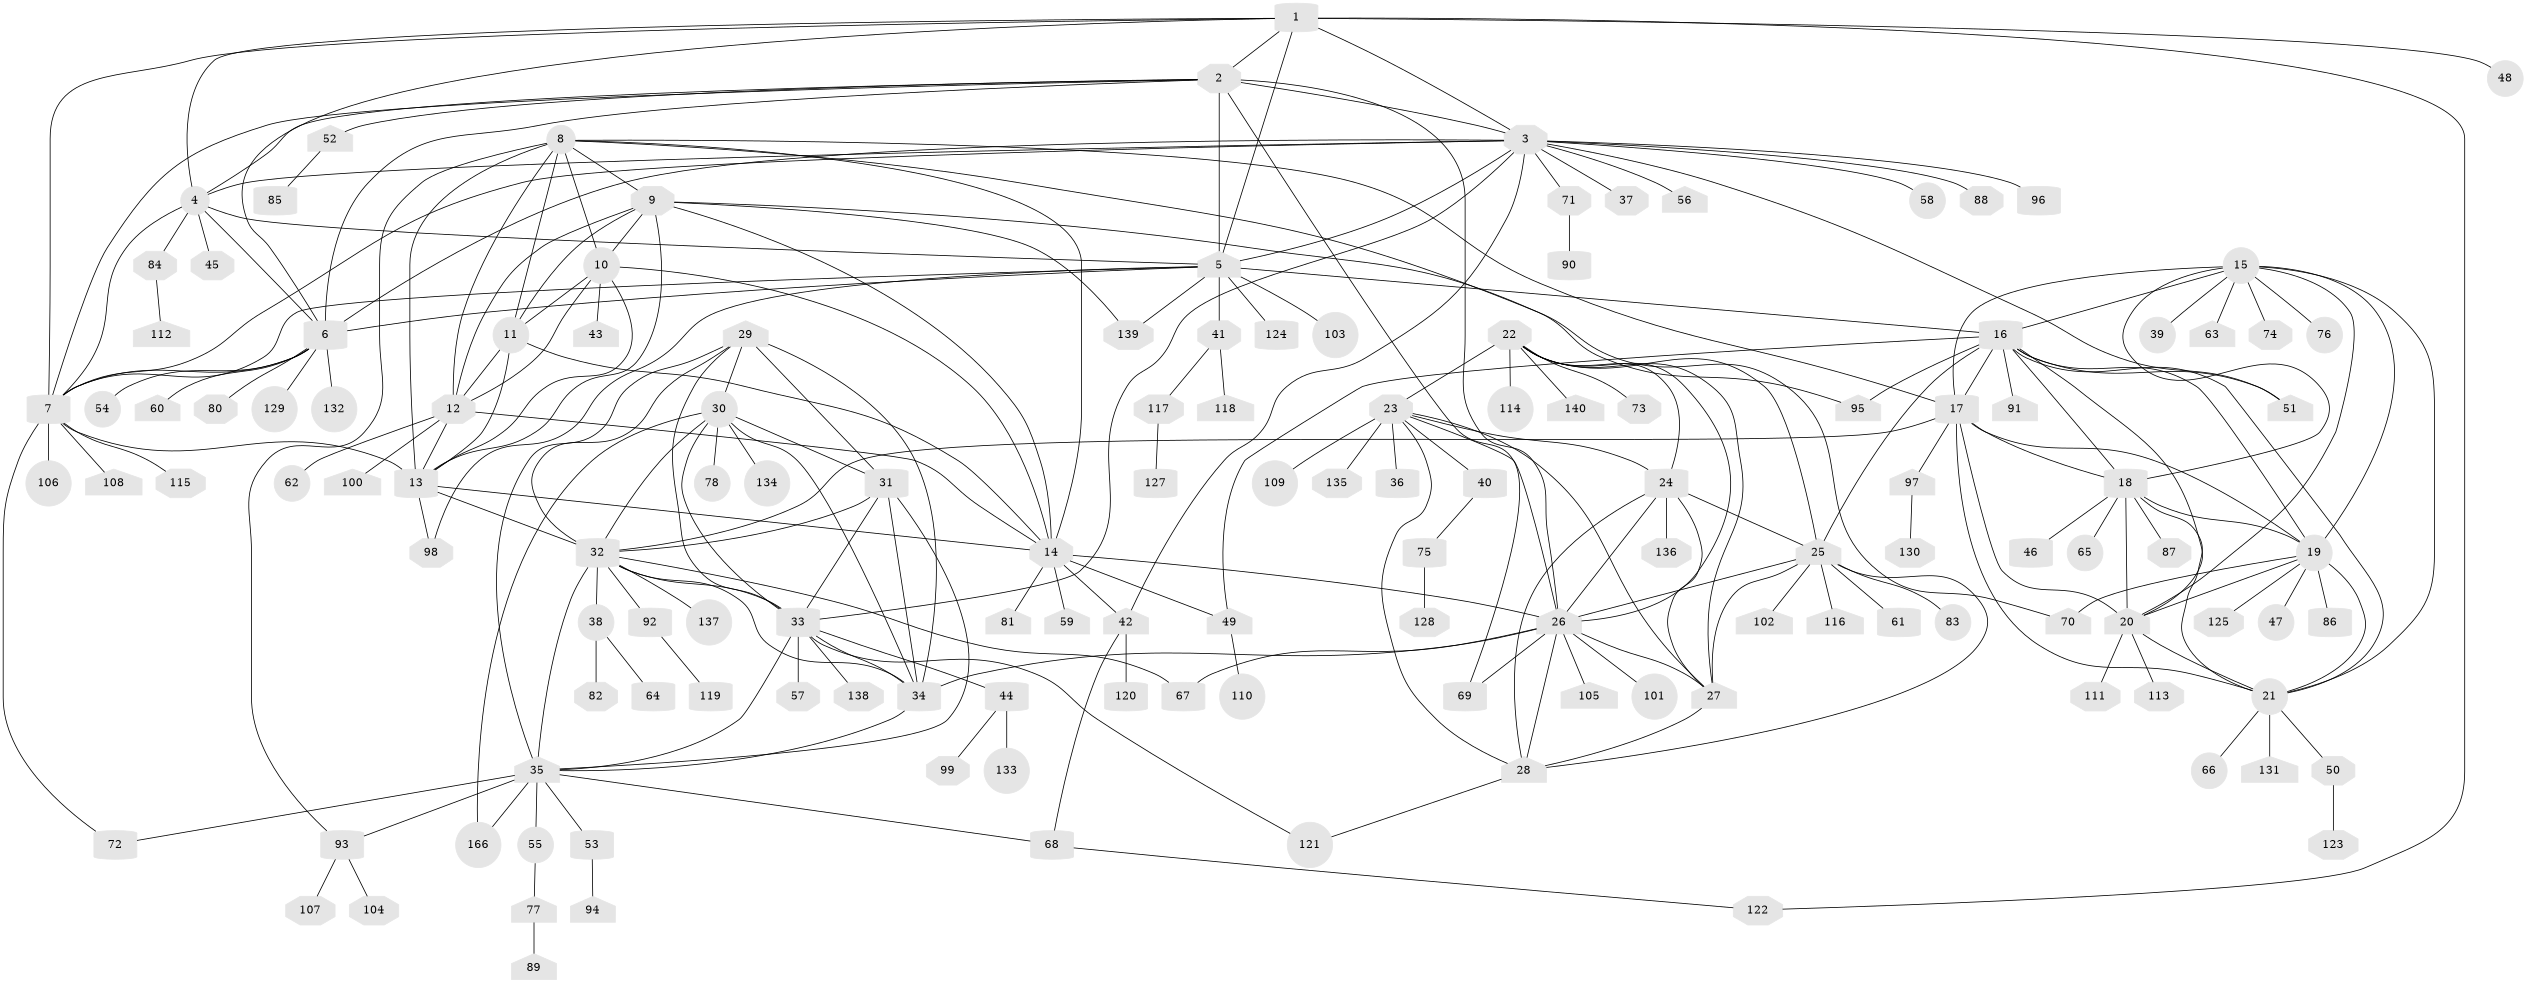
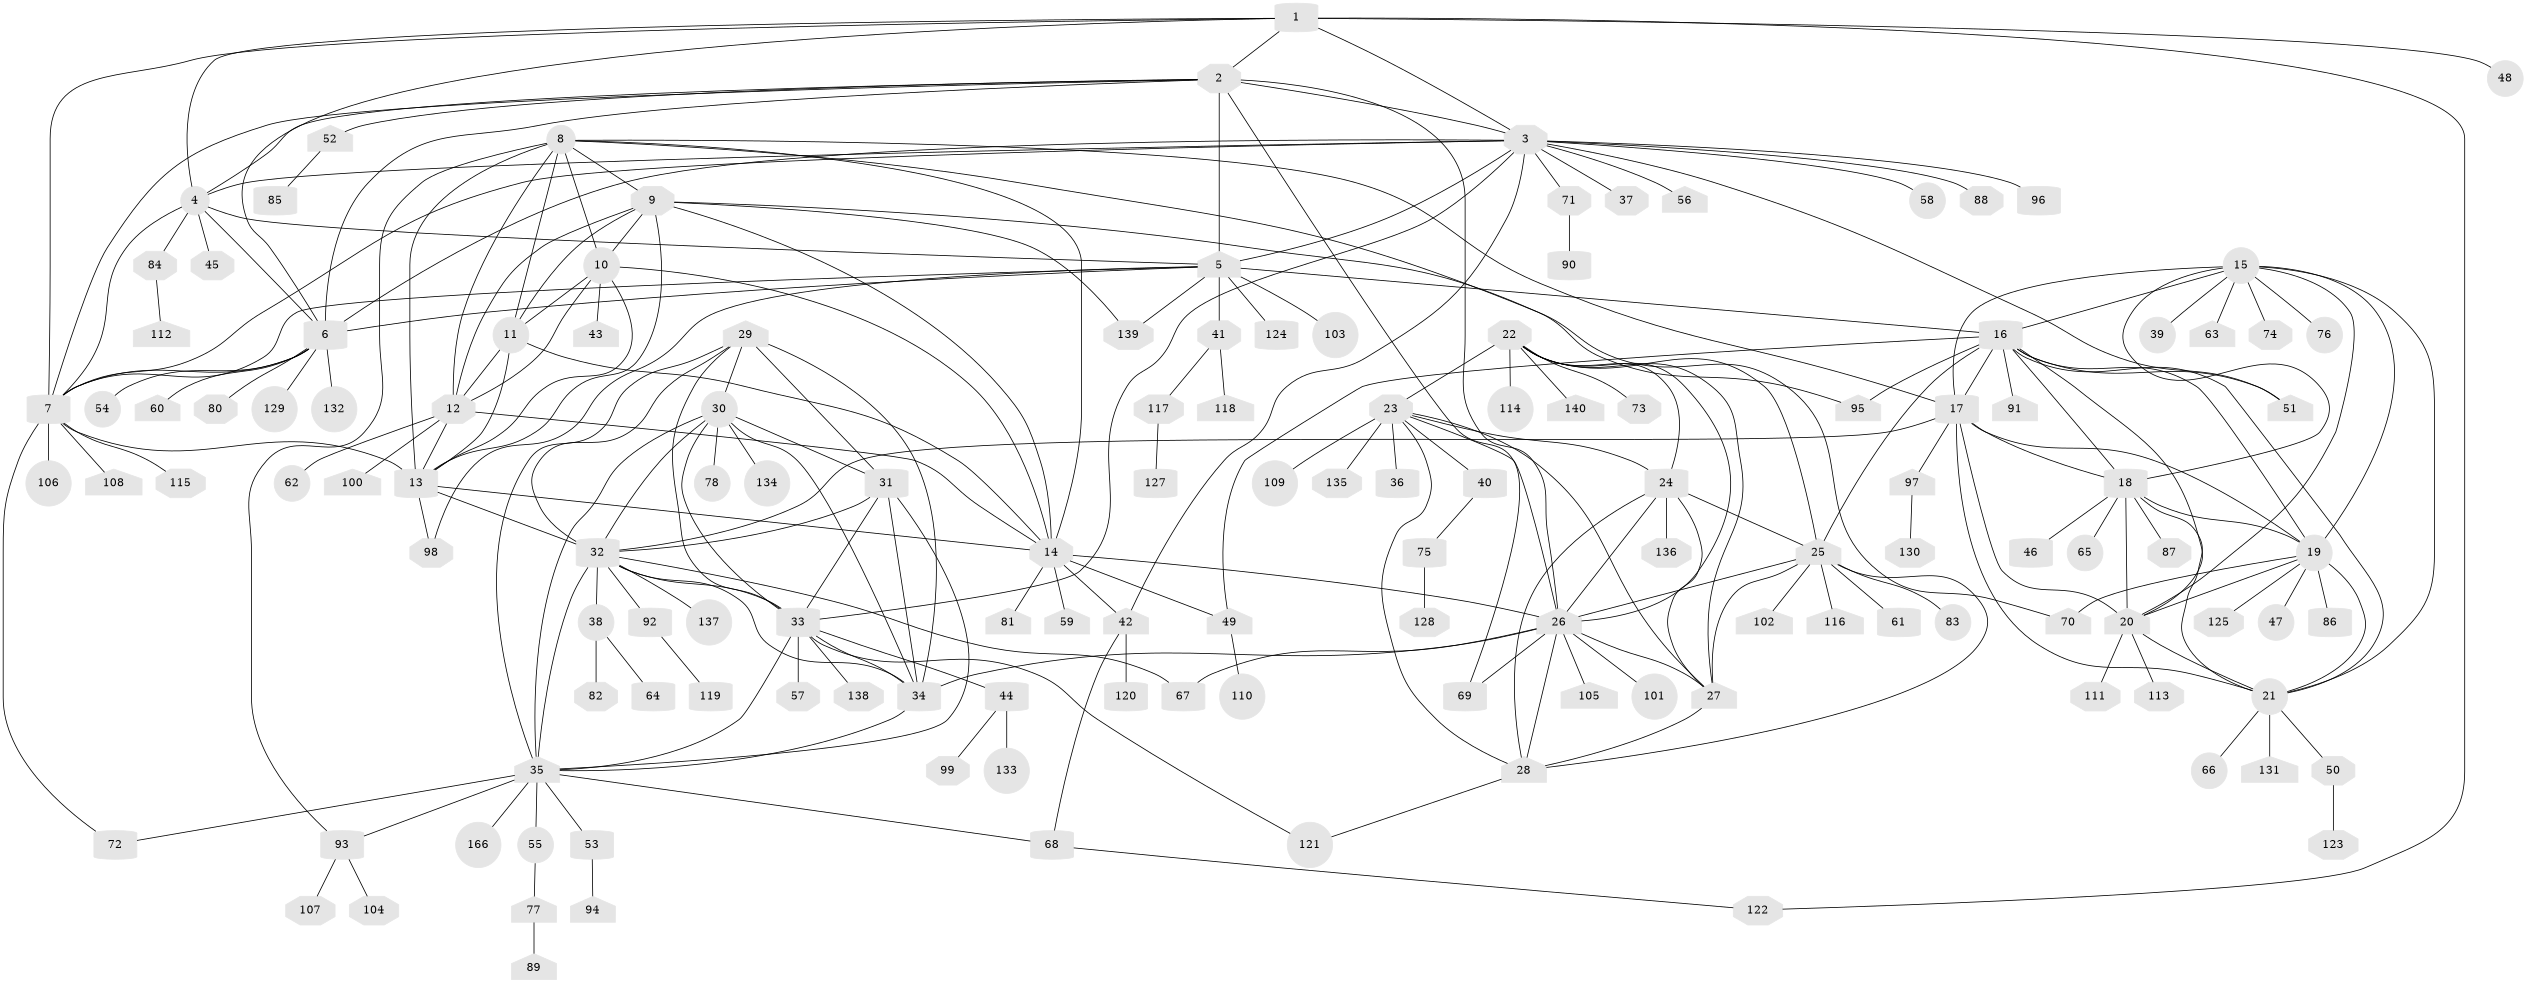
edge "1" -- "5": removed
edge "30" -- "166": now "30" -- "35"
